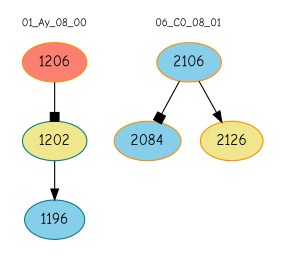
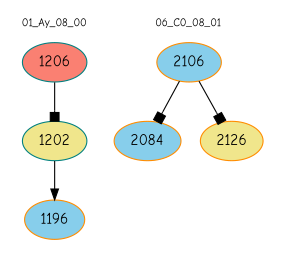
node "1206": color darkorange -> teal
edge "2106" -> "2126": arrowhead normal -> box
node "1196": color teal -> darkorange
